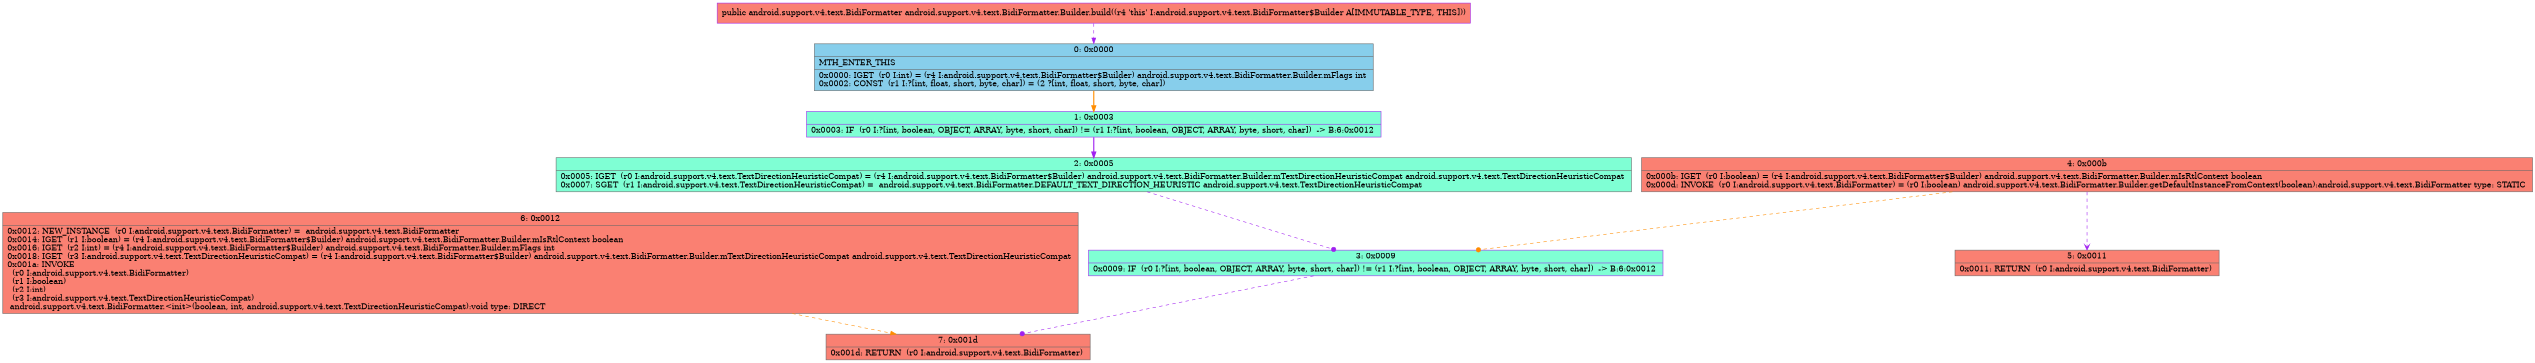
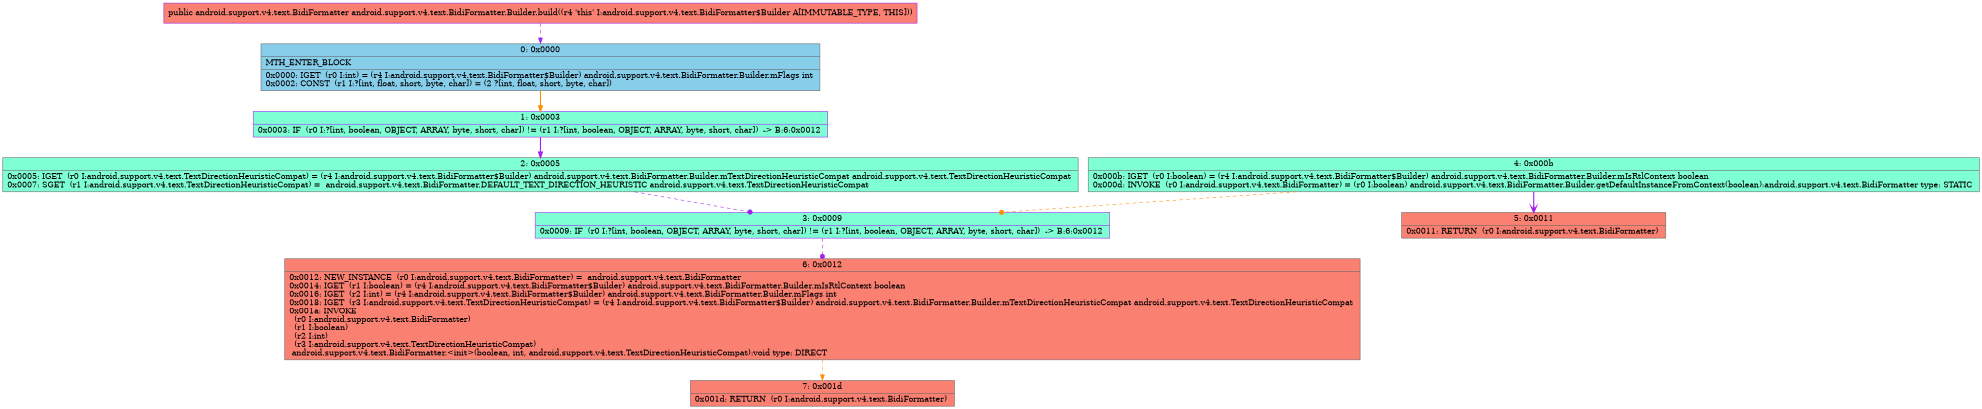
node "0: 0x0000": text "MTH_ENTER_THIS" -> "MTH_ENTER_BLOCK"
node "4: 0x000b": fillcolor salmon -> aquamarine
edge "4: 0x000b" -> "5: 0x0011": style dashed -> bold
edge "3: 0x0009" -> "7: 0x001d": now "3: 0x0009" -> "6: 0x0012"
